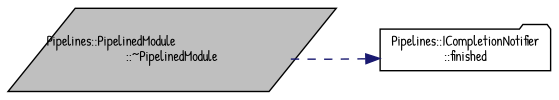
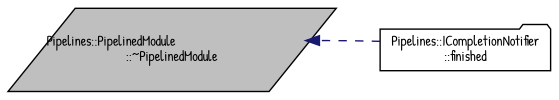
edge "Pipelines::PipelinedModule ::~PipelinedModule" -> "Pipelines::ICompletionNotifier ::finished": reversed
